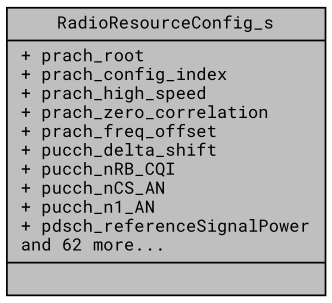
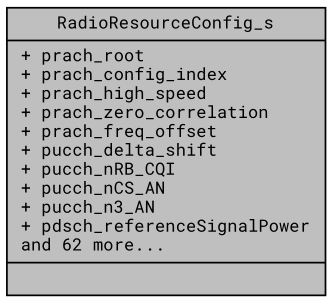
node "RadioResourceConfig_s": text "+ pucch_n1_AN" -> "+ pucch_n3_AN"
